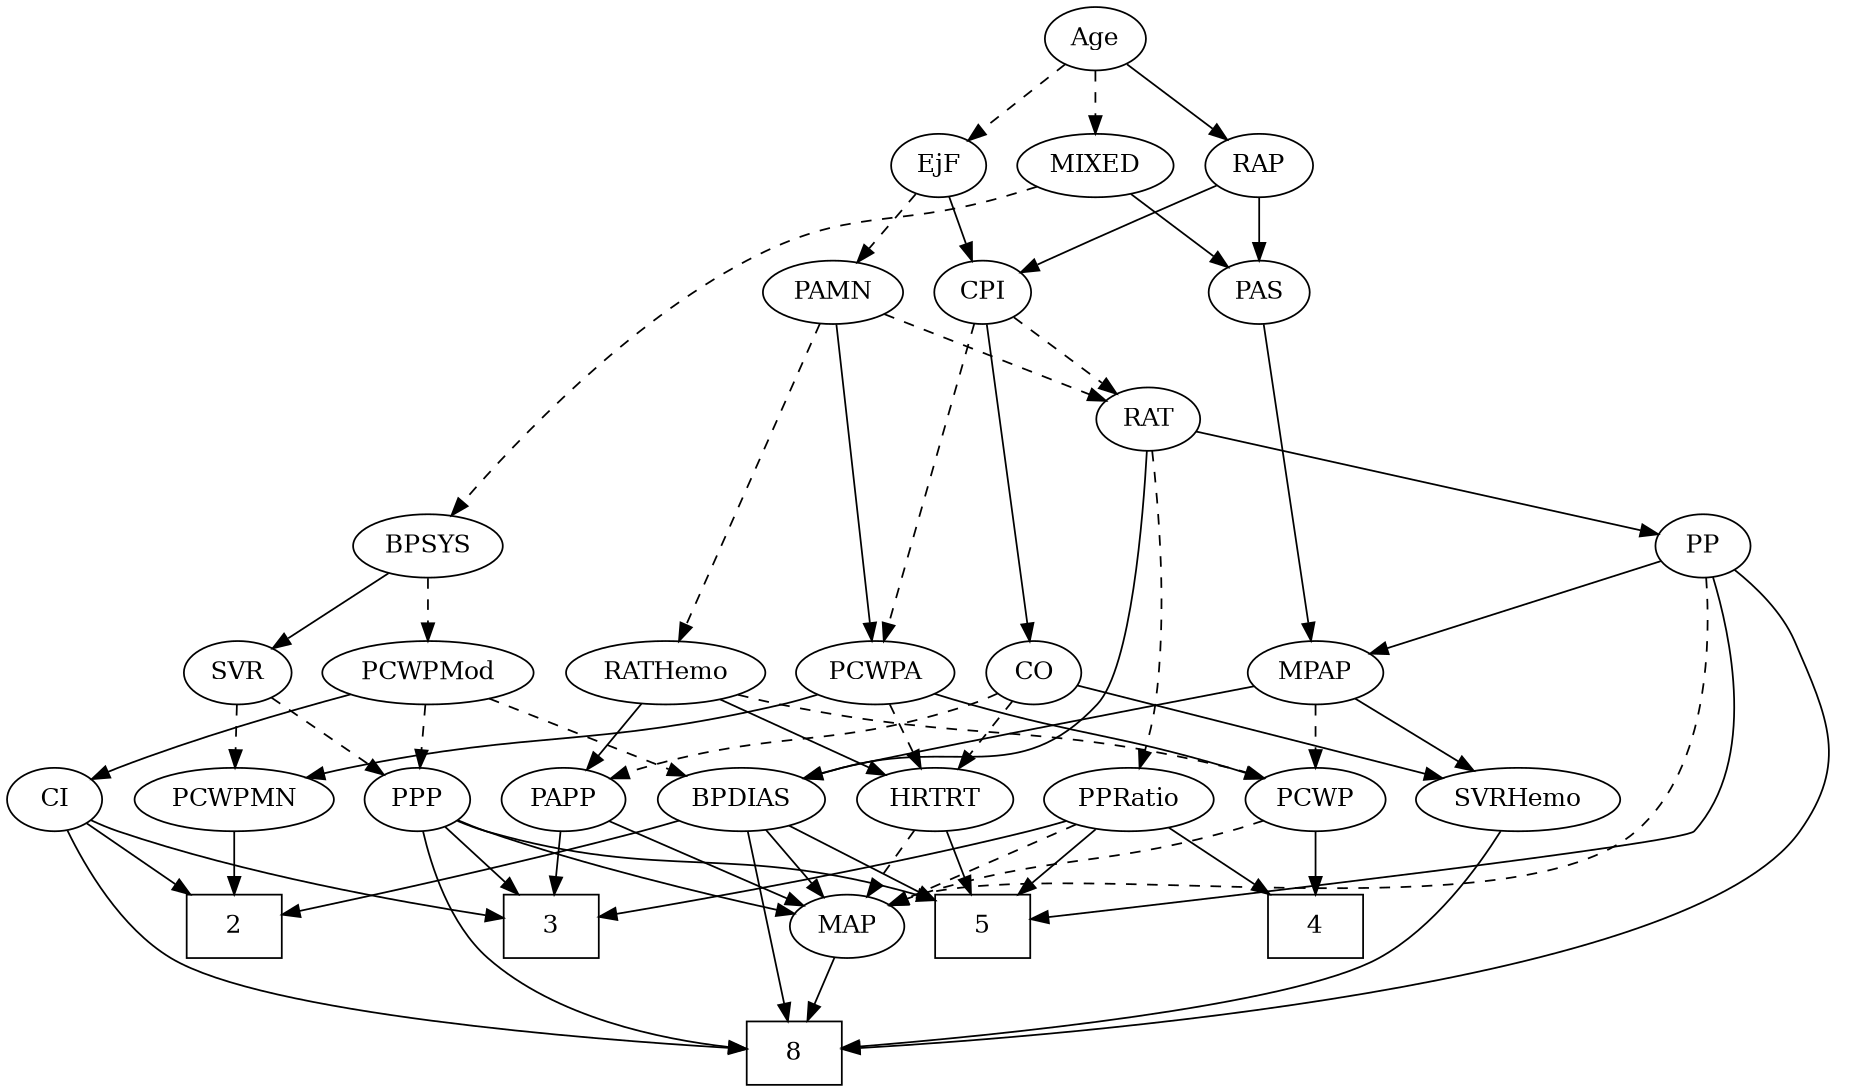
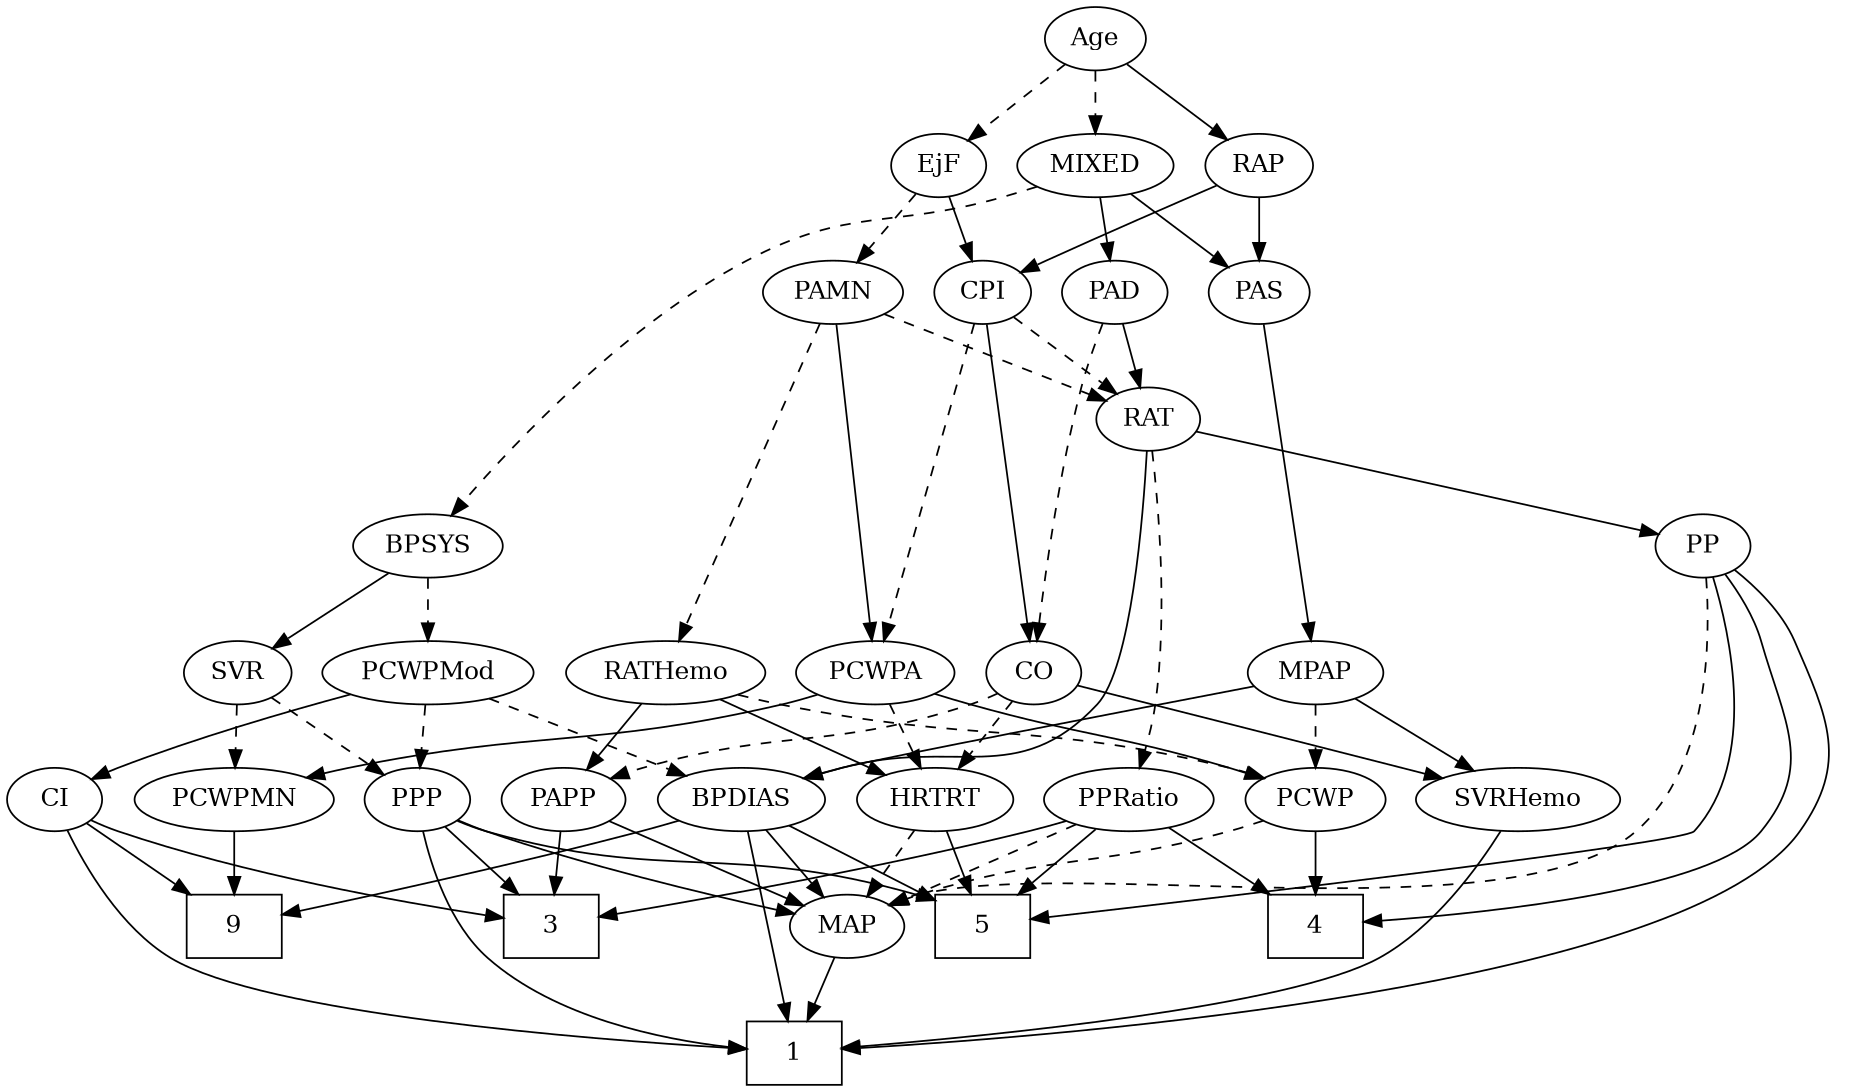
node "PAD": added
edge "PP" -> "MPAP": now "PP" -> "4"
node "2": label "2" -> "9"
node "8": label "8" -> "1"
